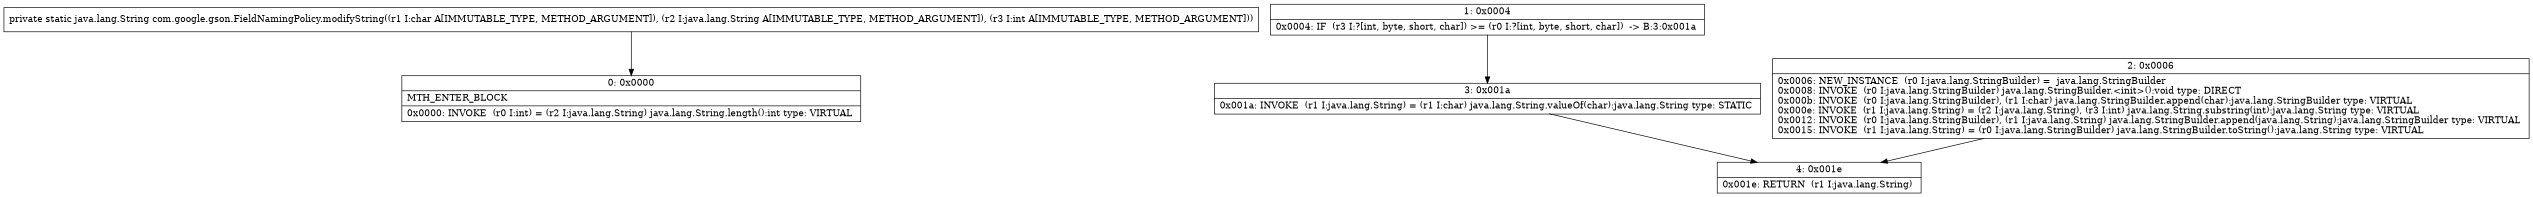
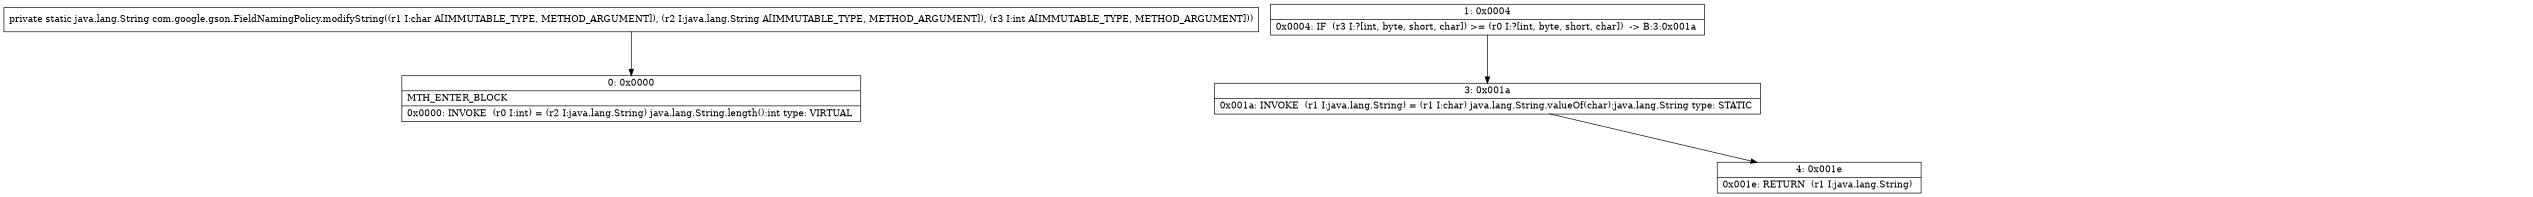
node "2: 0x0006": removed
